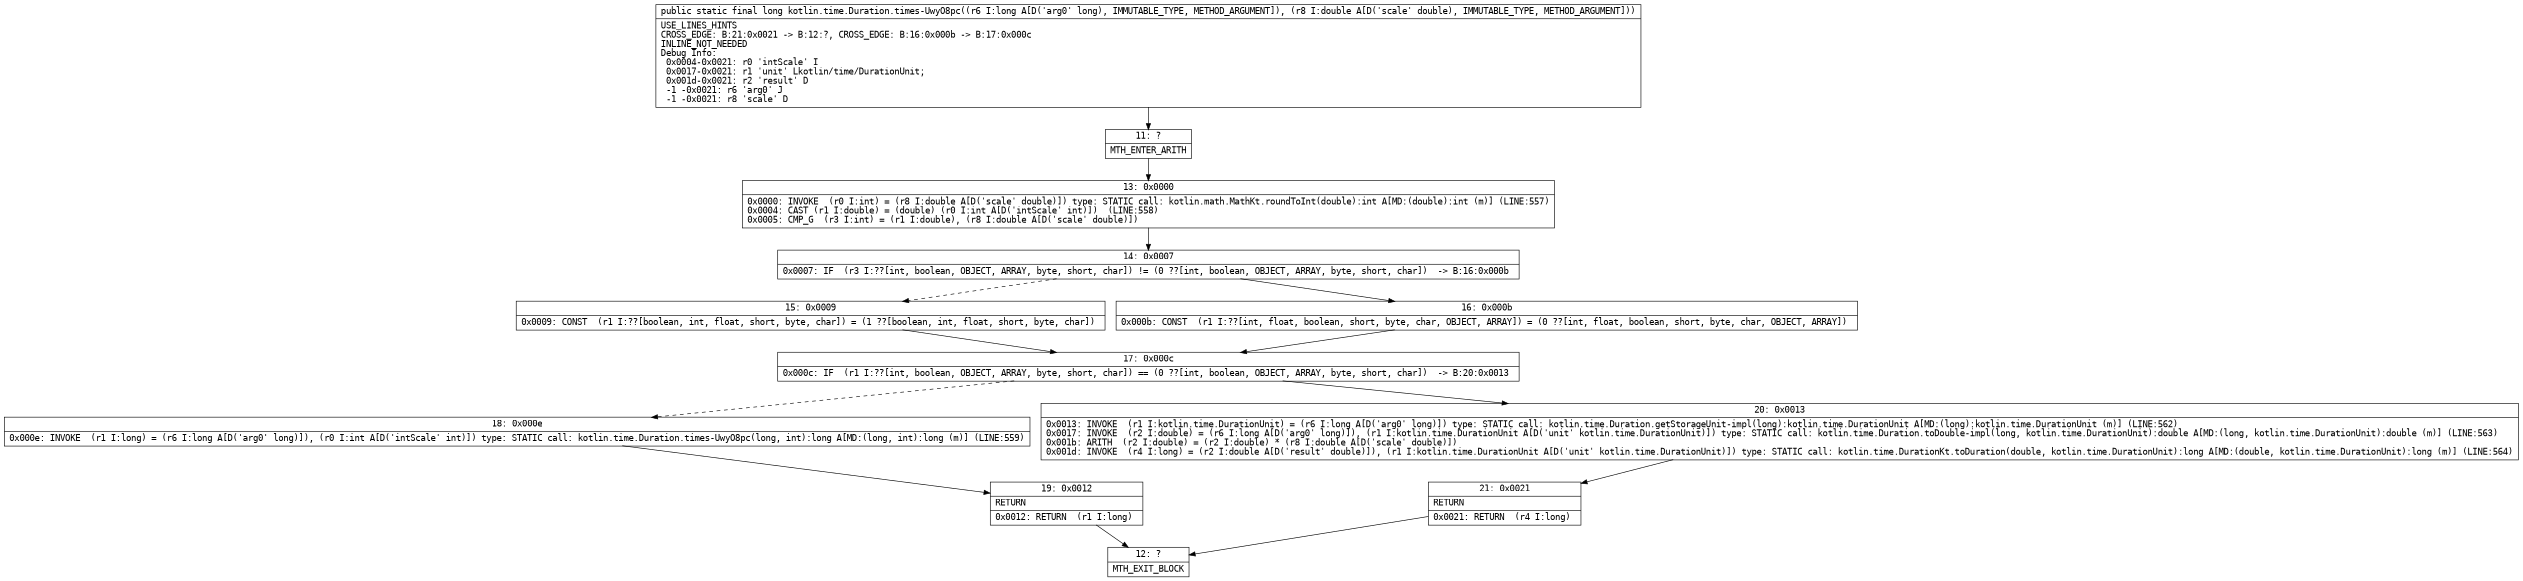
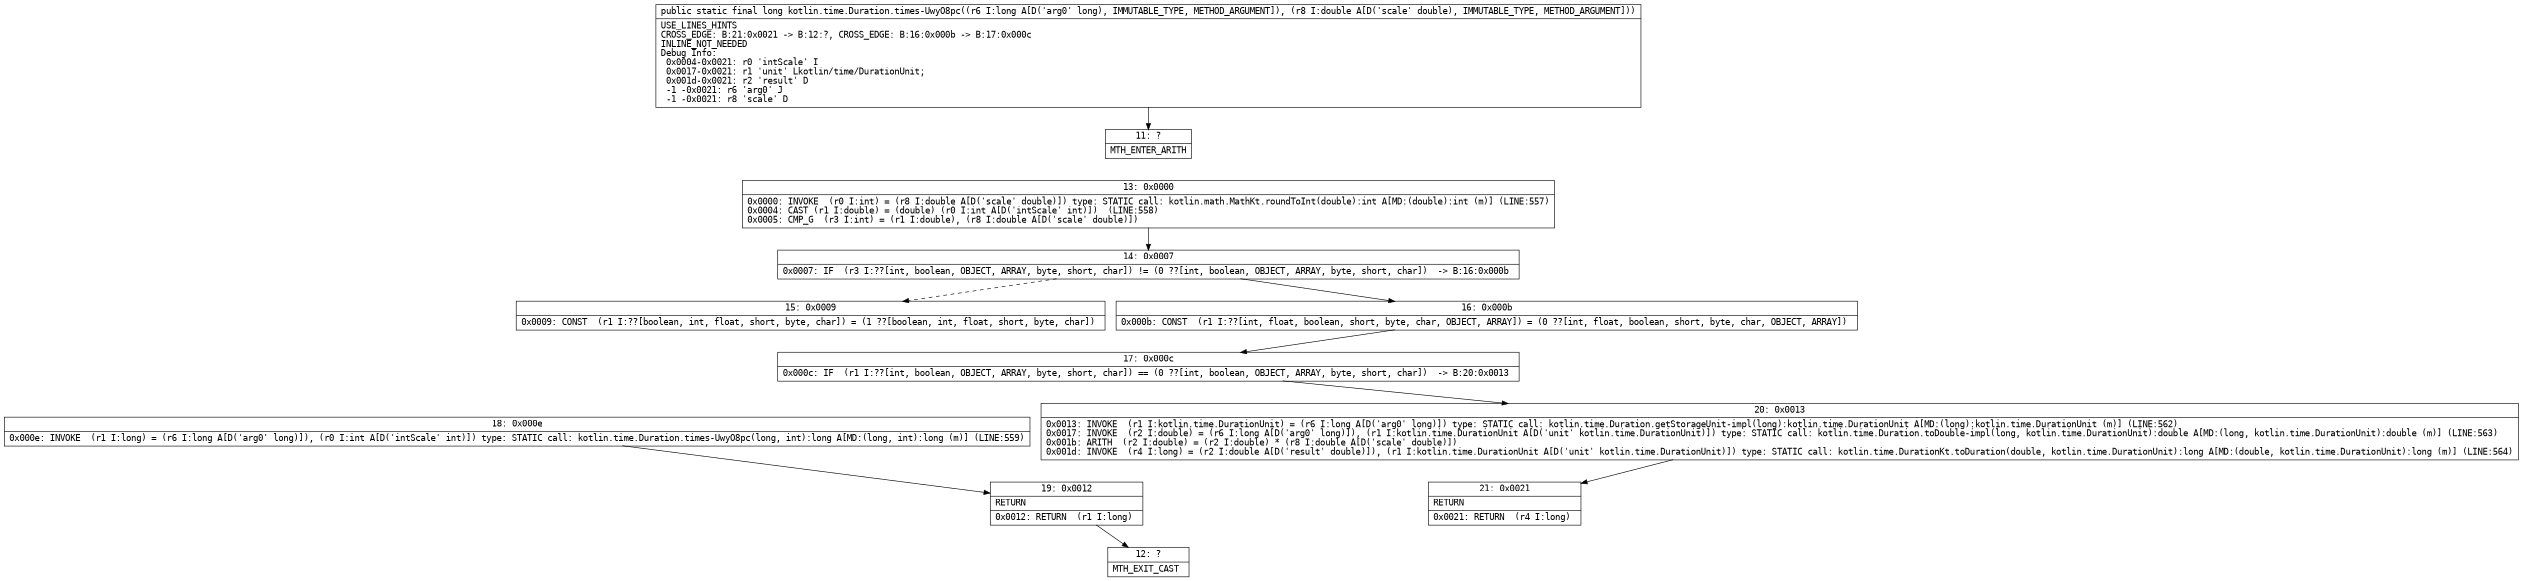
edge "11: ?" -> "13: 0x0000": removed
edge "15: 0x0009" -> "17: 0x000c": removed
edge "17: 0x000c" -> "18: 0x000e": removed
edge "21: 0x0021" -> "12: ?": removed
node "12: ?": text "MTH_EXIT_BLOCK" -> "MTH_EXIT_CAST"
